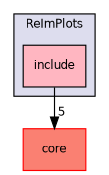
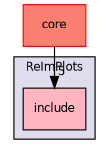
edge "include" -> "core": reversed
